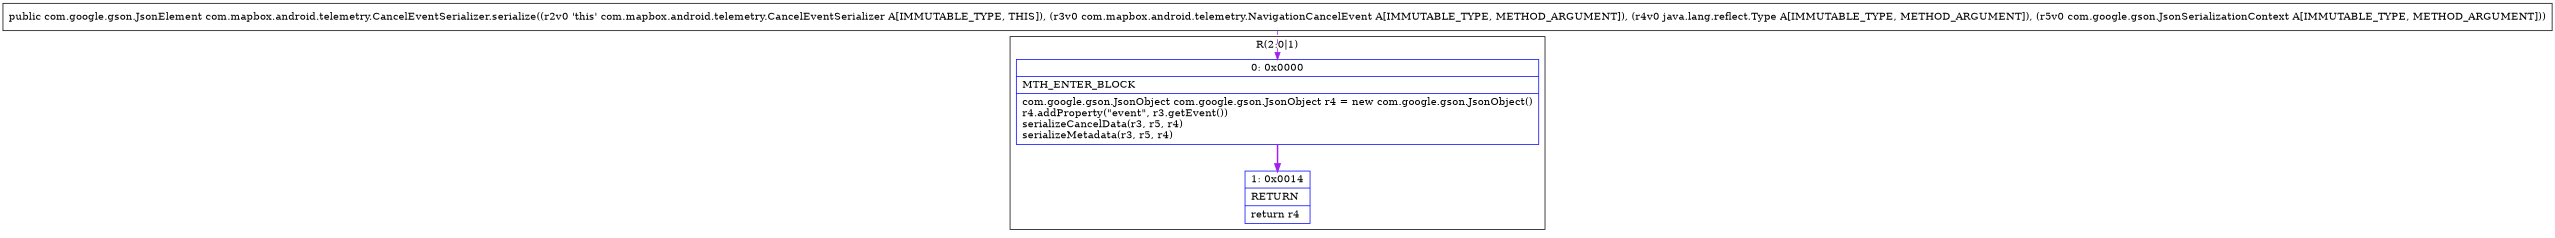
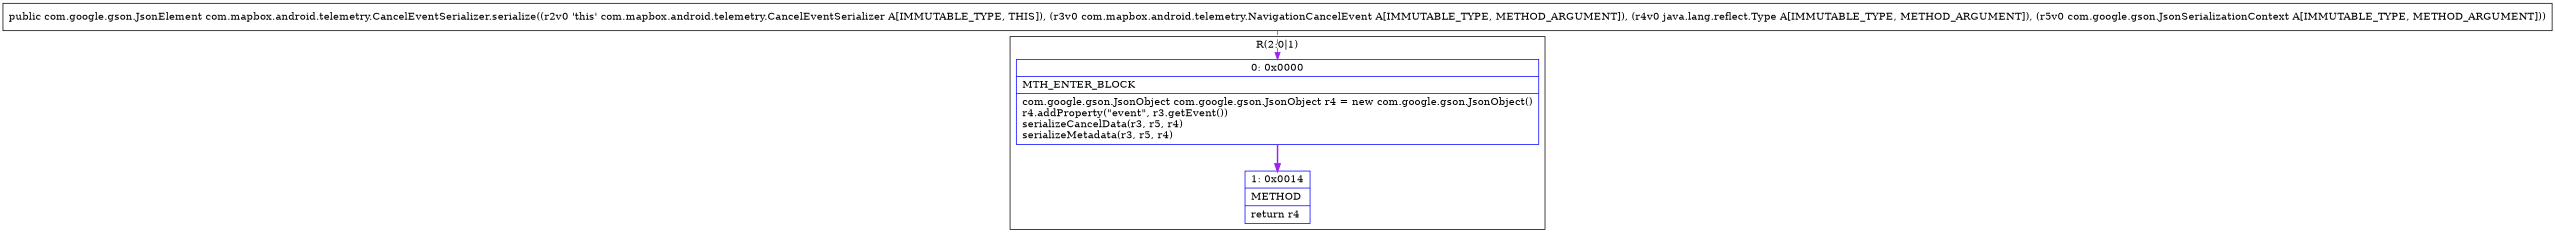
node "1: 0x0014": text "RETURN" -> "METHOD"
